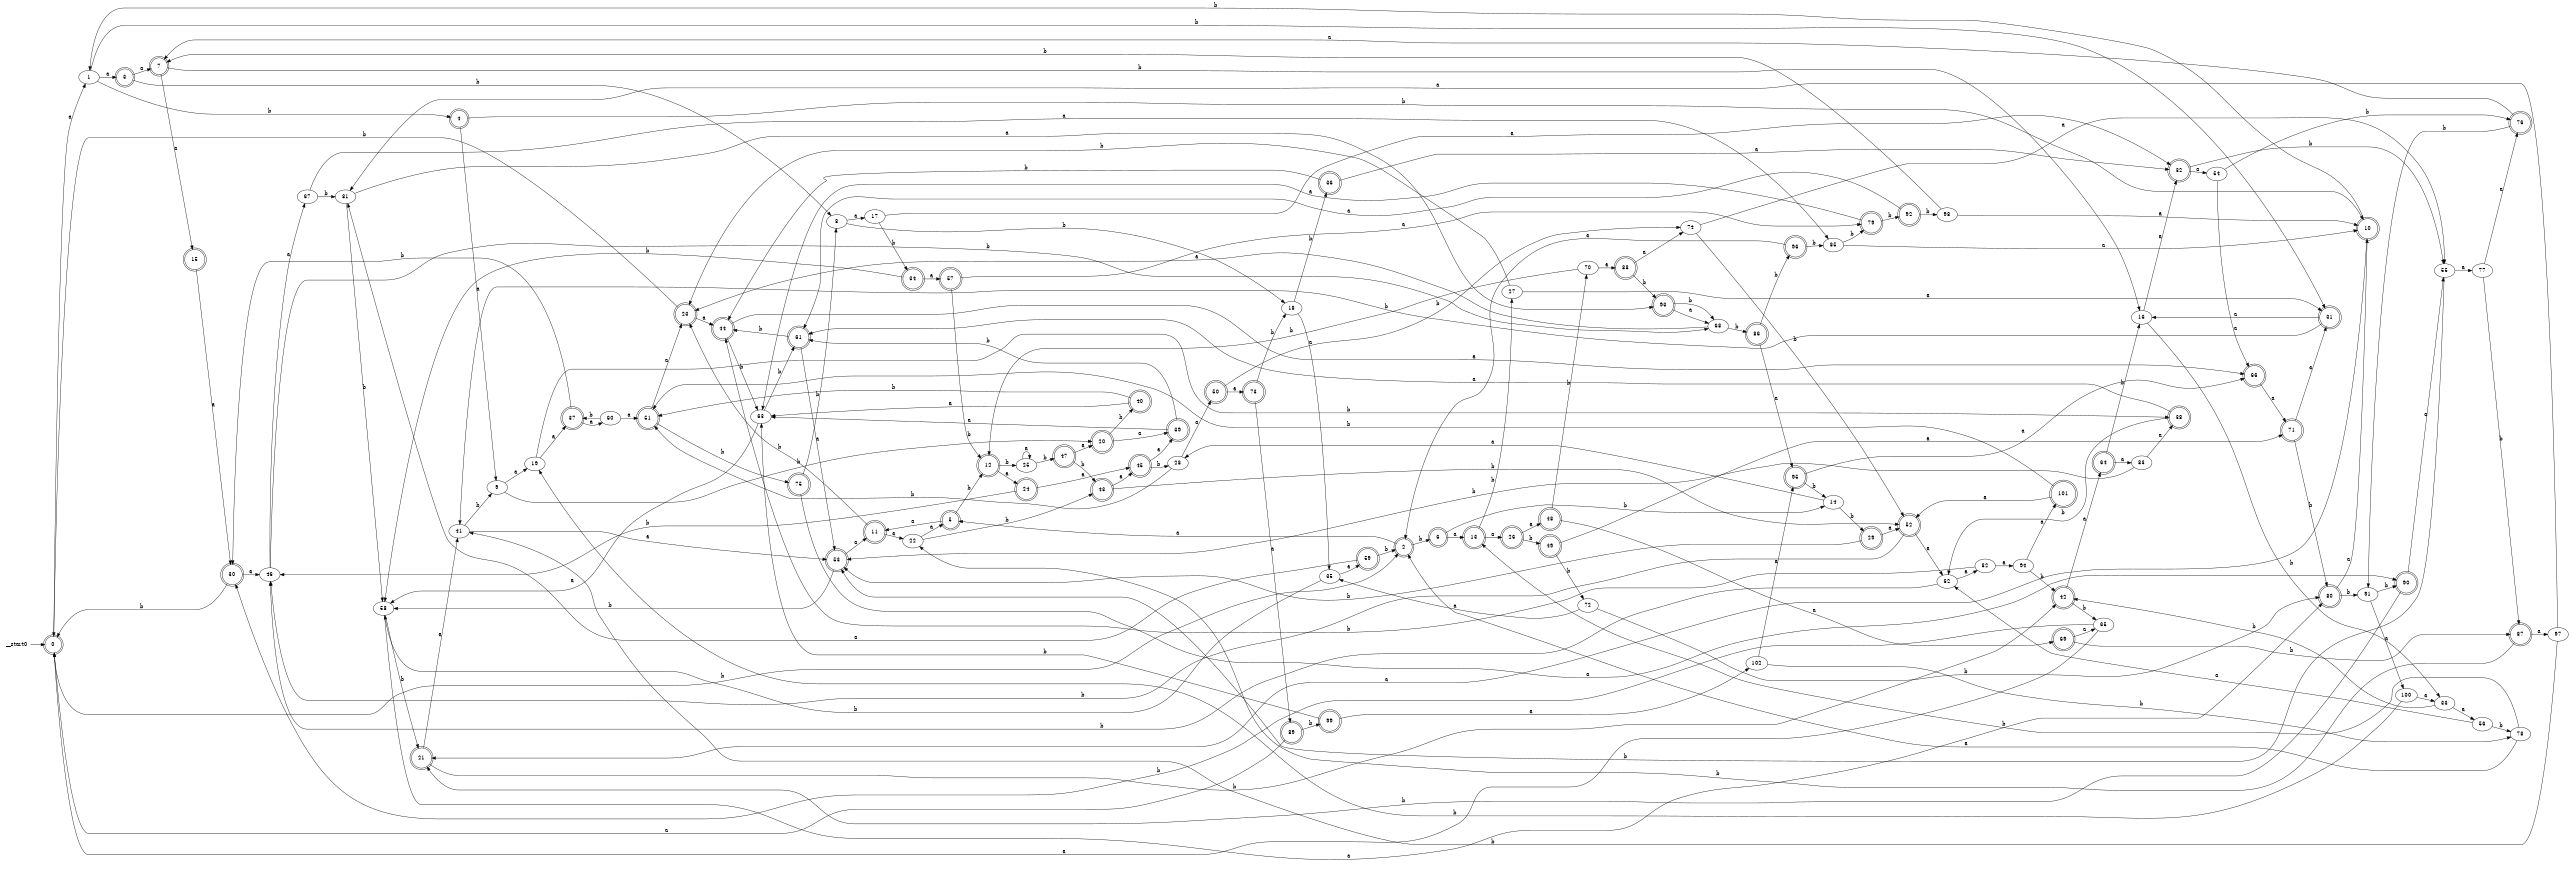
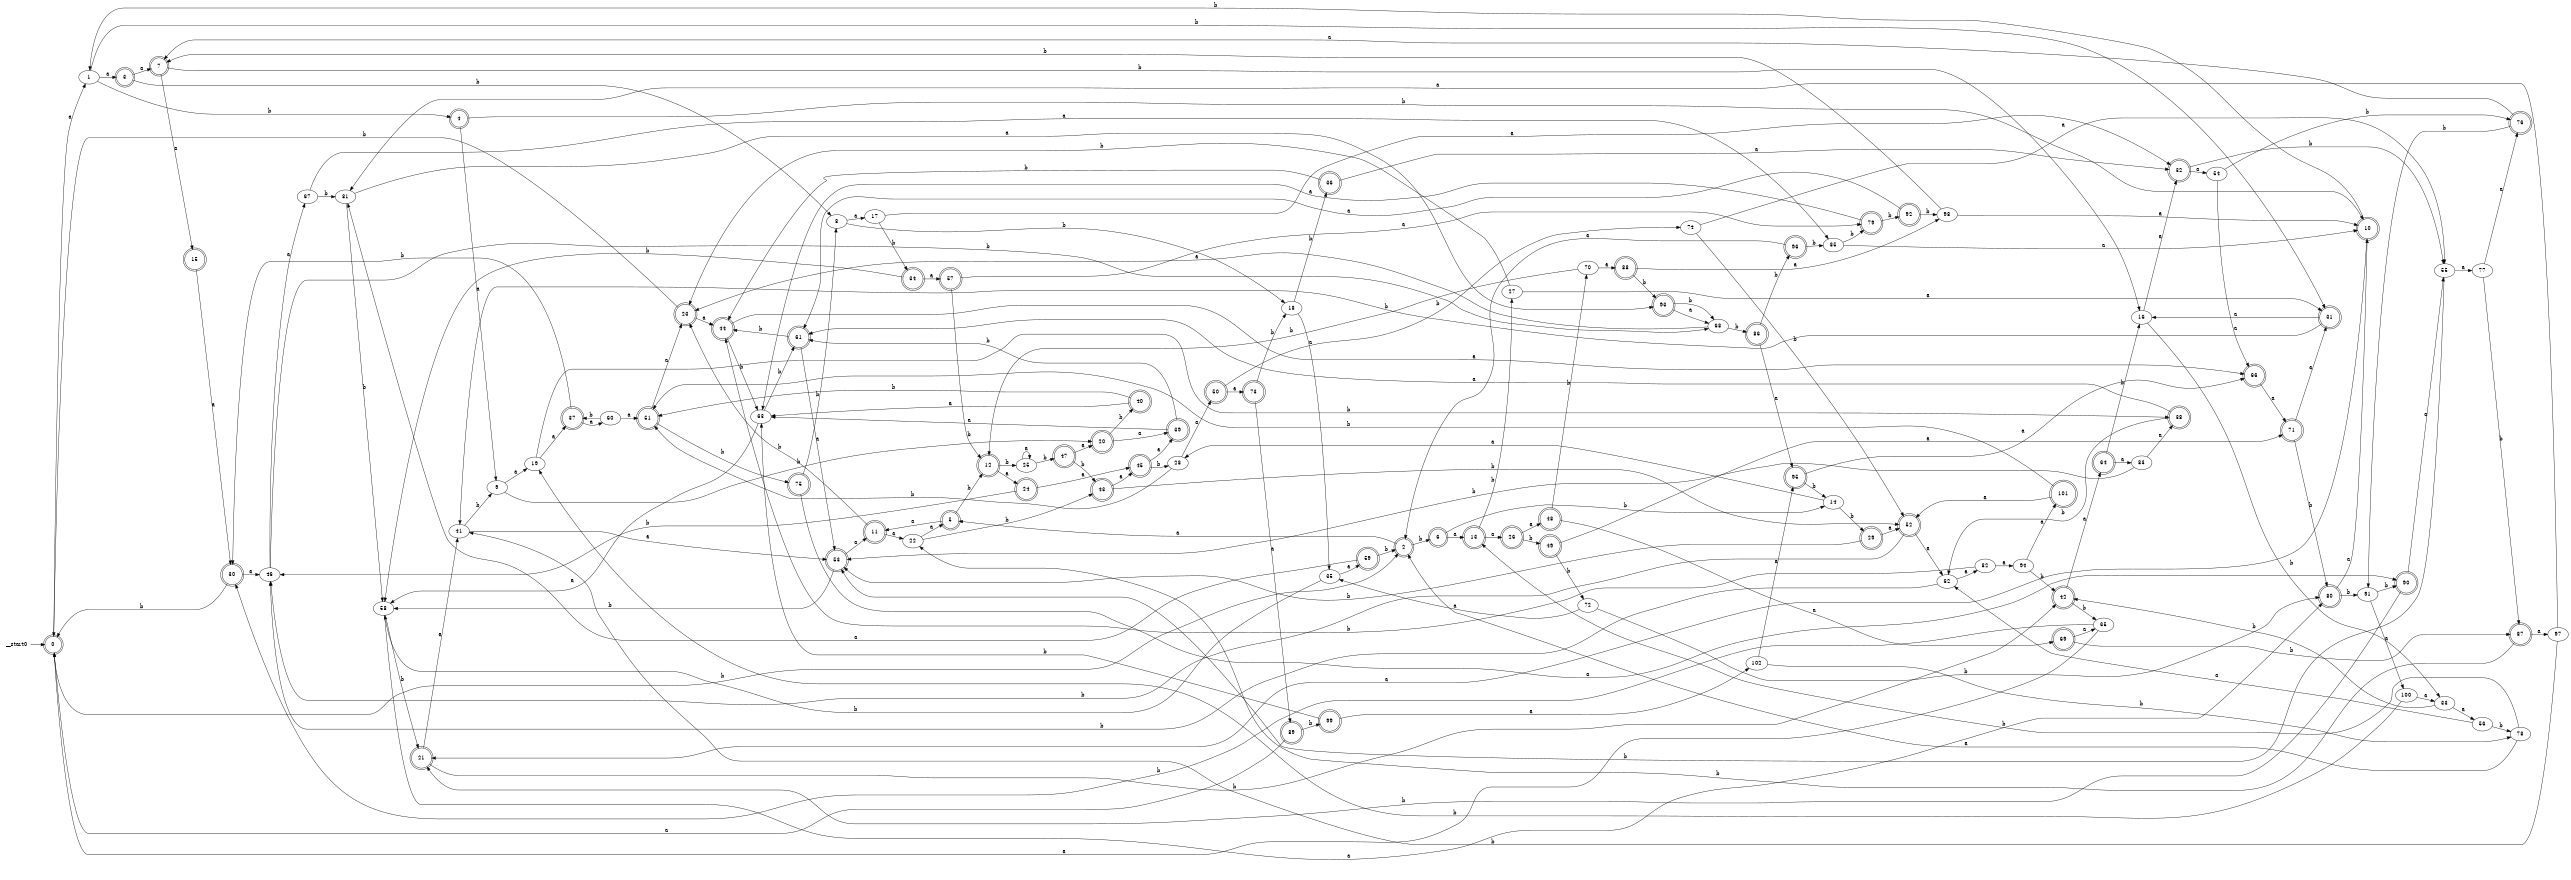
edge "88" -> "74": now "88" -> "98"
